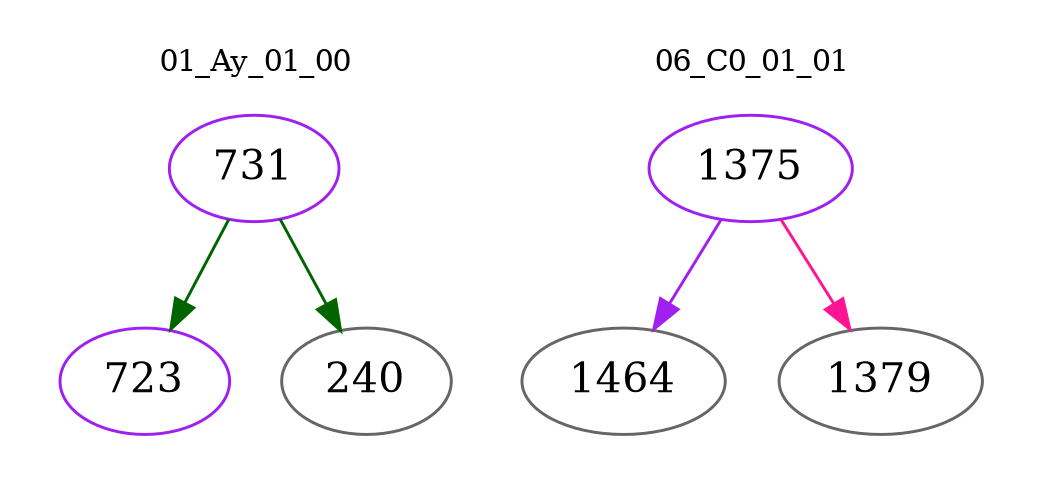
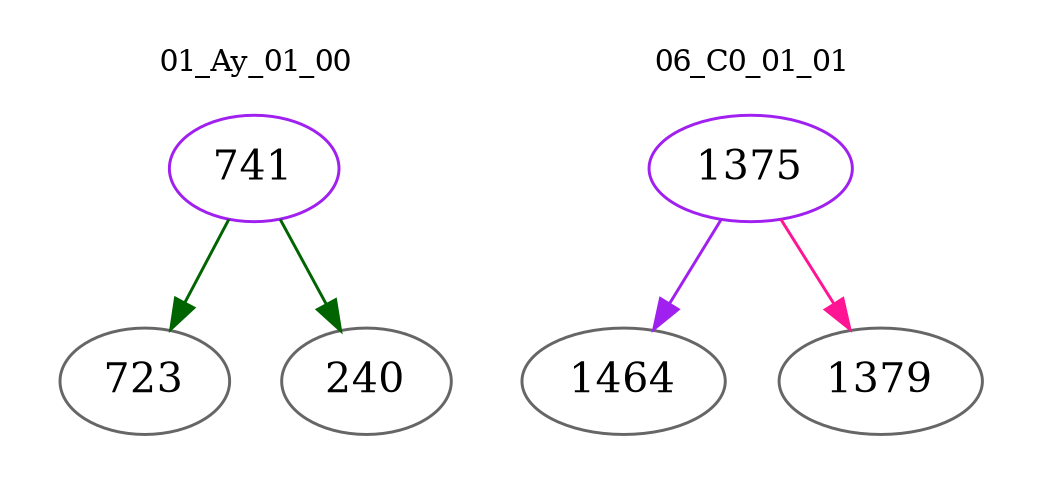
node "731": label "731" -> "741"
node "723": color purple -> gray40
